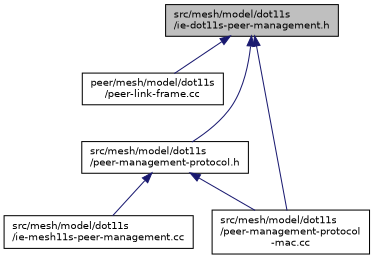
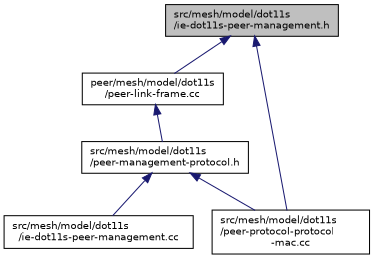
edge "src/mesh/model/dot11s /peer-management-protocol.h" -> "src/mesh/model/dot11s /ie-dot11s-peer-management.h": now "src/mesh/model/dot11s /peer-management-protocol.h" -> "peer/mesh/model/dot11s /peer-link-frame.cc"
node "src/mesh/model/dot11s /ie-mesh11s-peer-management.cc": label "src/mesh/model/dot11s /ie-mesh11s-peer-management.cc" -> "src/mesh/model/dot11s /ie-dot11s-peer-management.cc"
node "src/mesh/model/dot11s /peer-management-protocol -mac.cc": label "src/mesh/model/dot11s /peer-management-protocol -mac.cc" -> "src/mesh/model/dot11s /peer-protocol-protocol -mac.cc"
